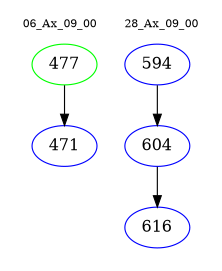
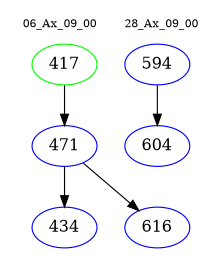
node "477": label "477" -> "417"
edge "604" -> "616": now "471" -> "616"
node "434": added
